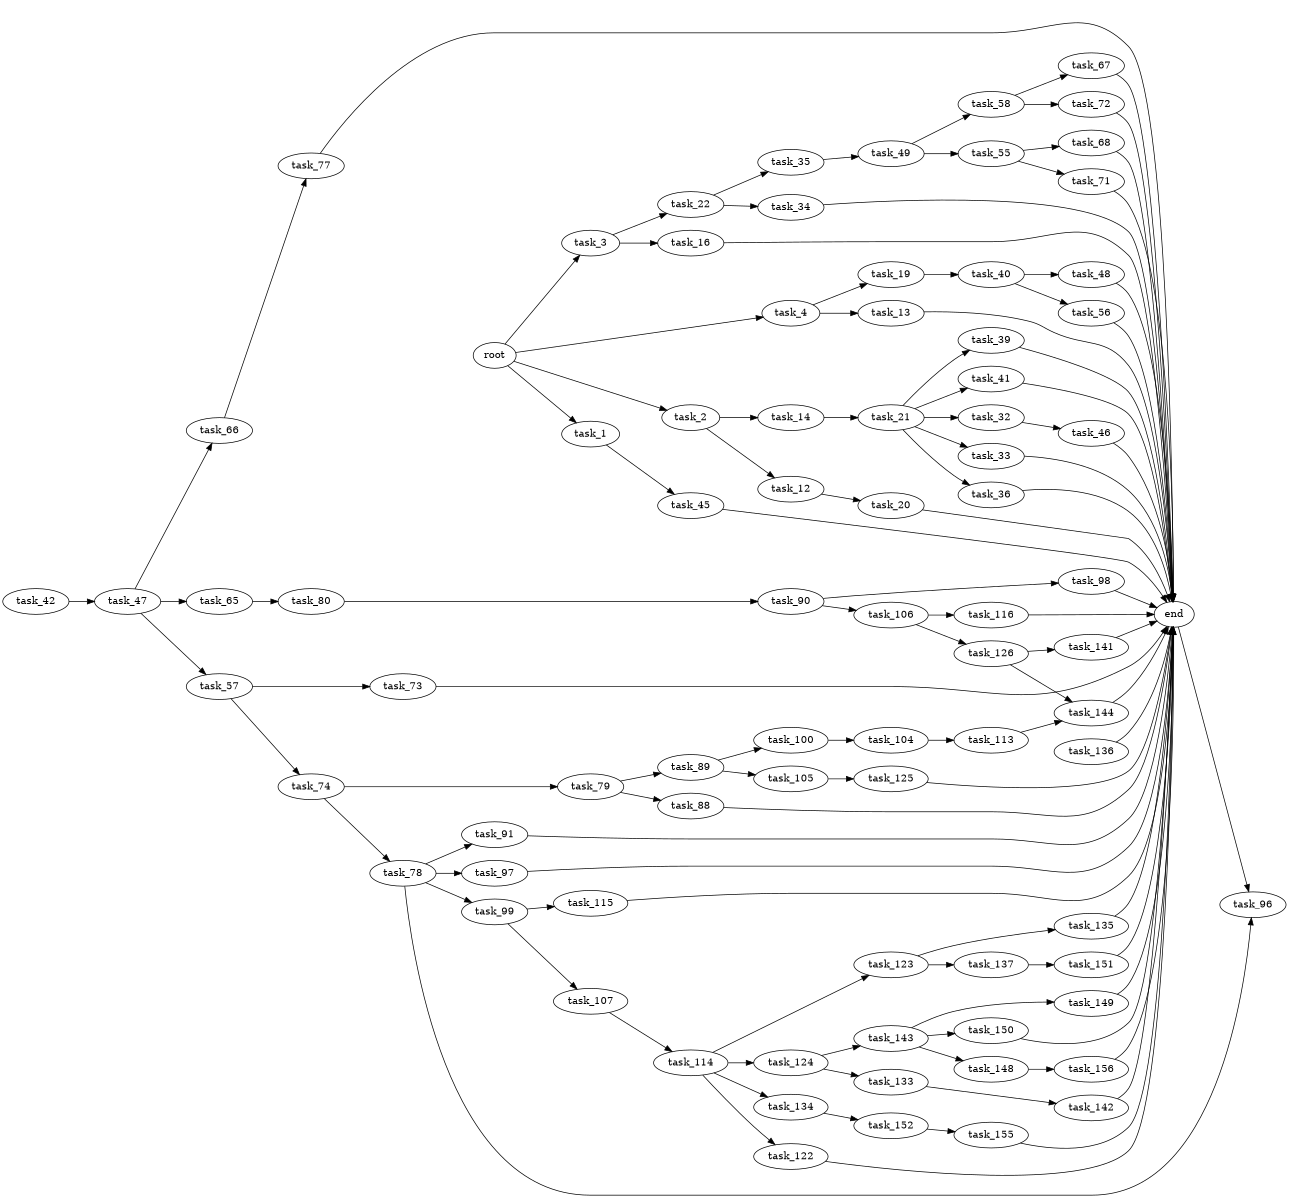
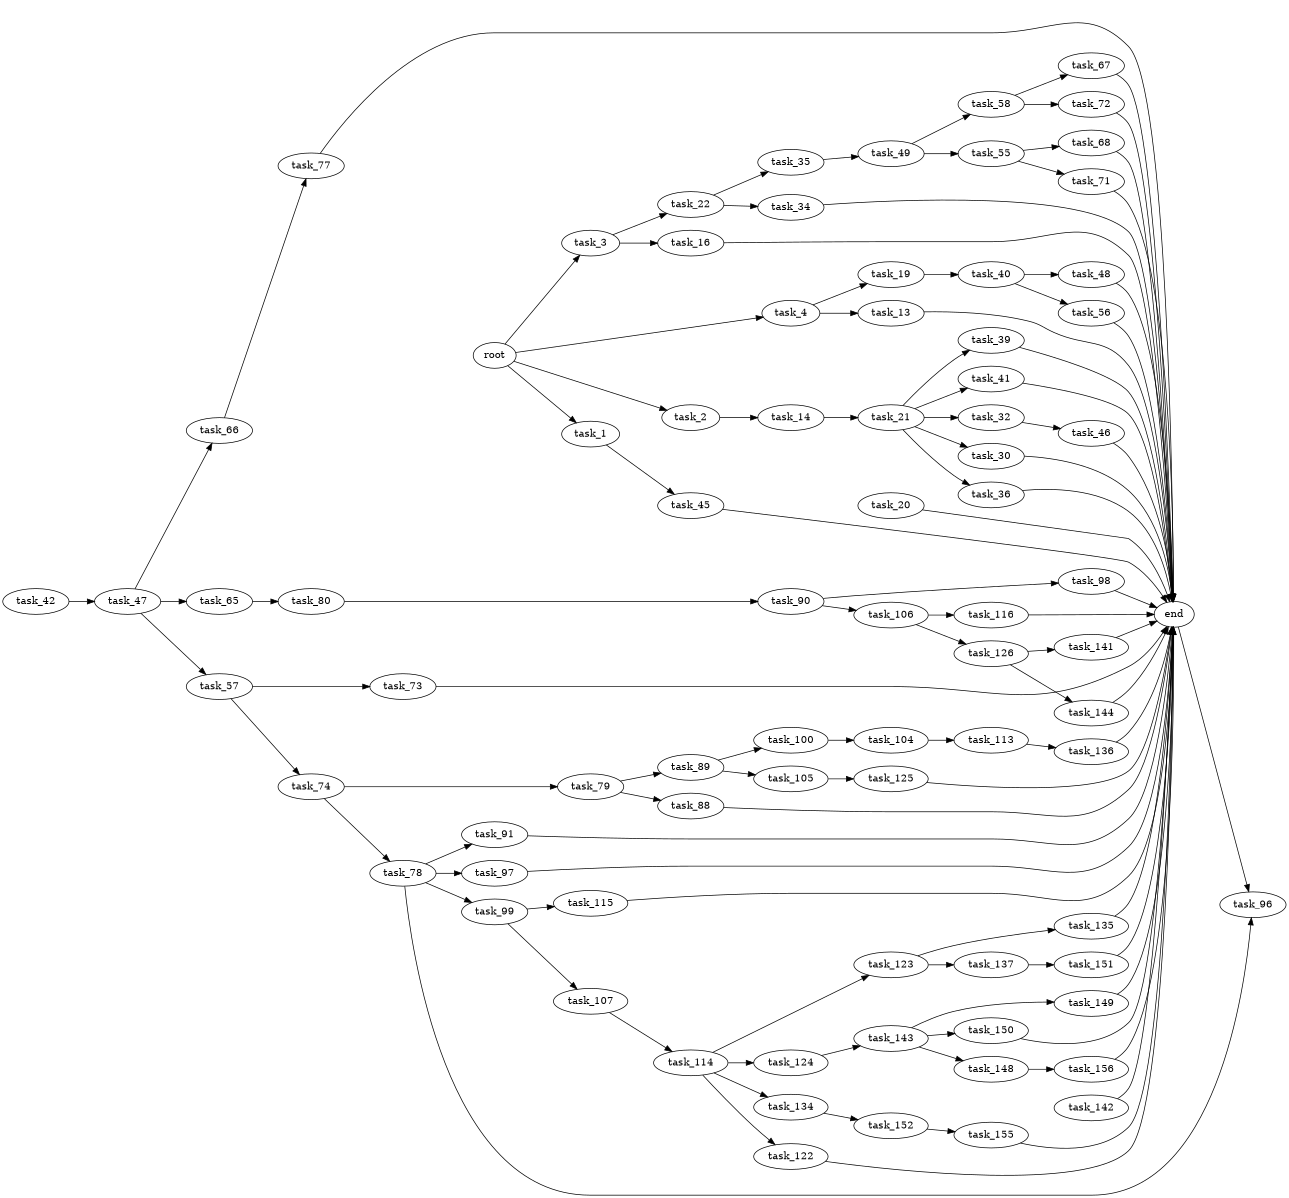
node "task_33": label "task_33" -> "task_30"
node "task_12": removed
edge "task_113" -> "task_144": now "task_113" -> "task_136"
node "task_133": removed
